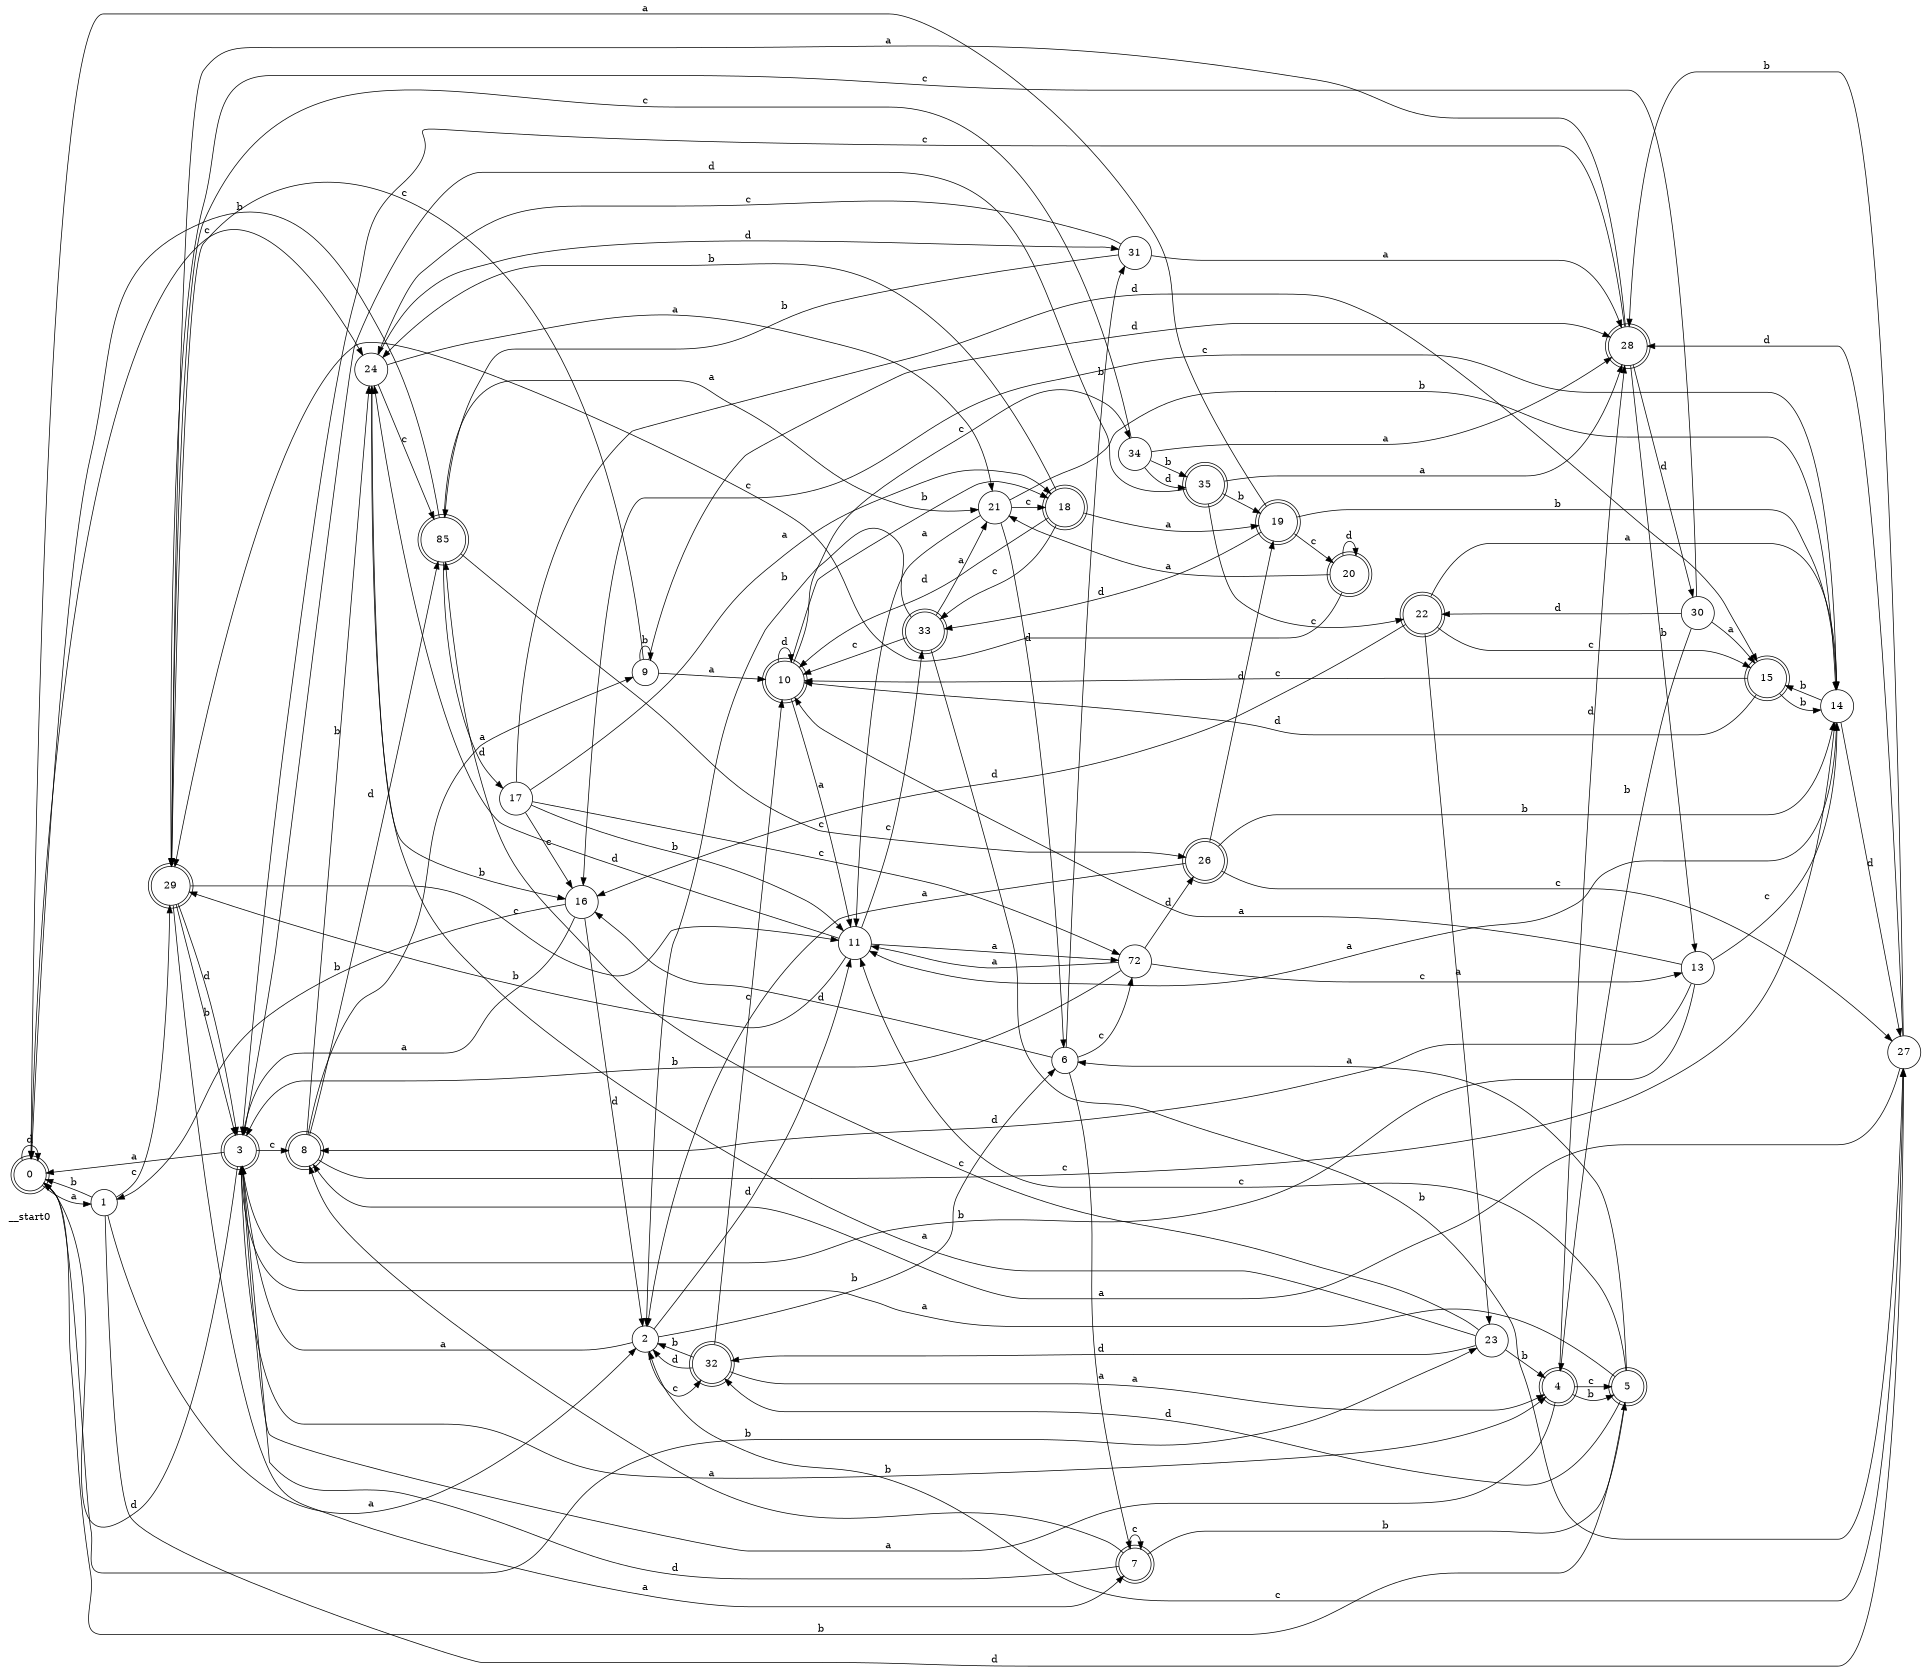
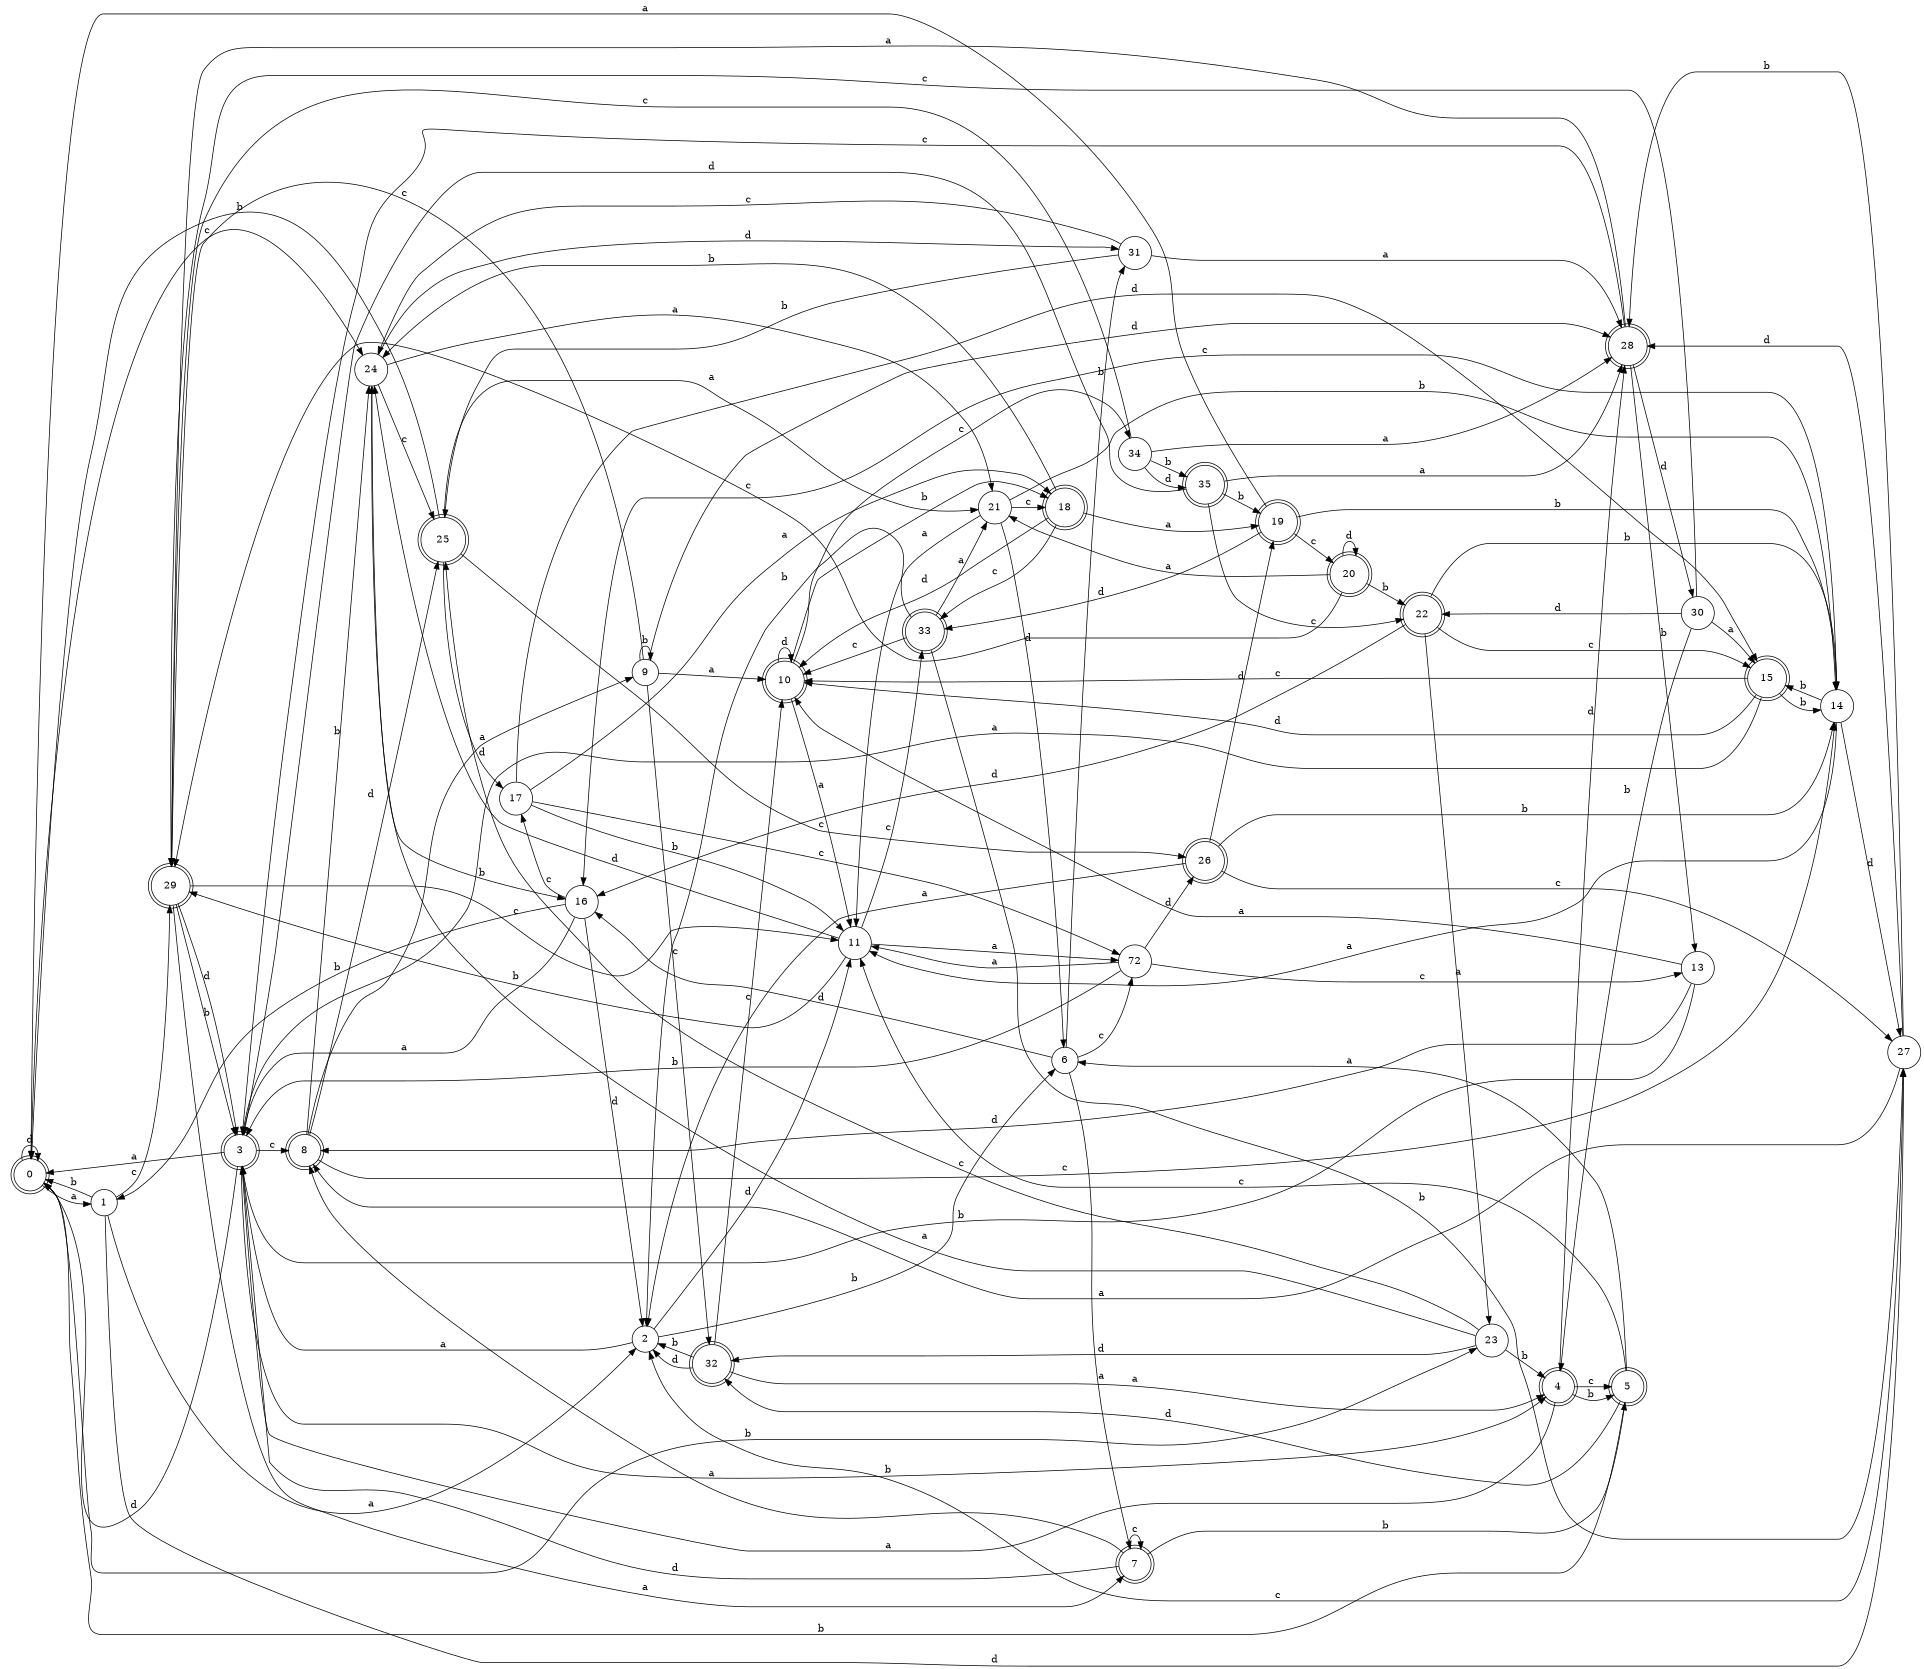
edge "22" -> "14": label "a" -> "b"
node "85": label "85" -> "25"
edge "20" -> "22": added, label "b"
edge "17" -> "16": reversed
edge "13" -> "14": removed, label "c"
node "__start0": removed
edge "5" -> "3": now "15" -> "3"
edge "2" -> "32": now "9" -> "32"
